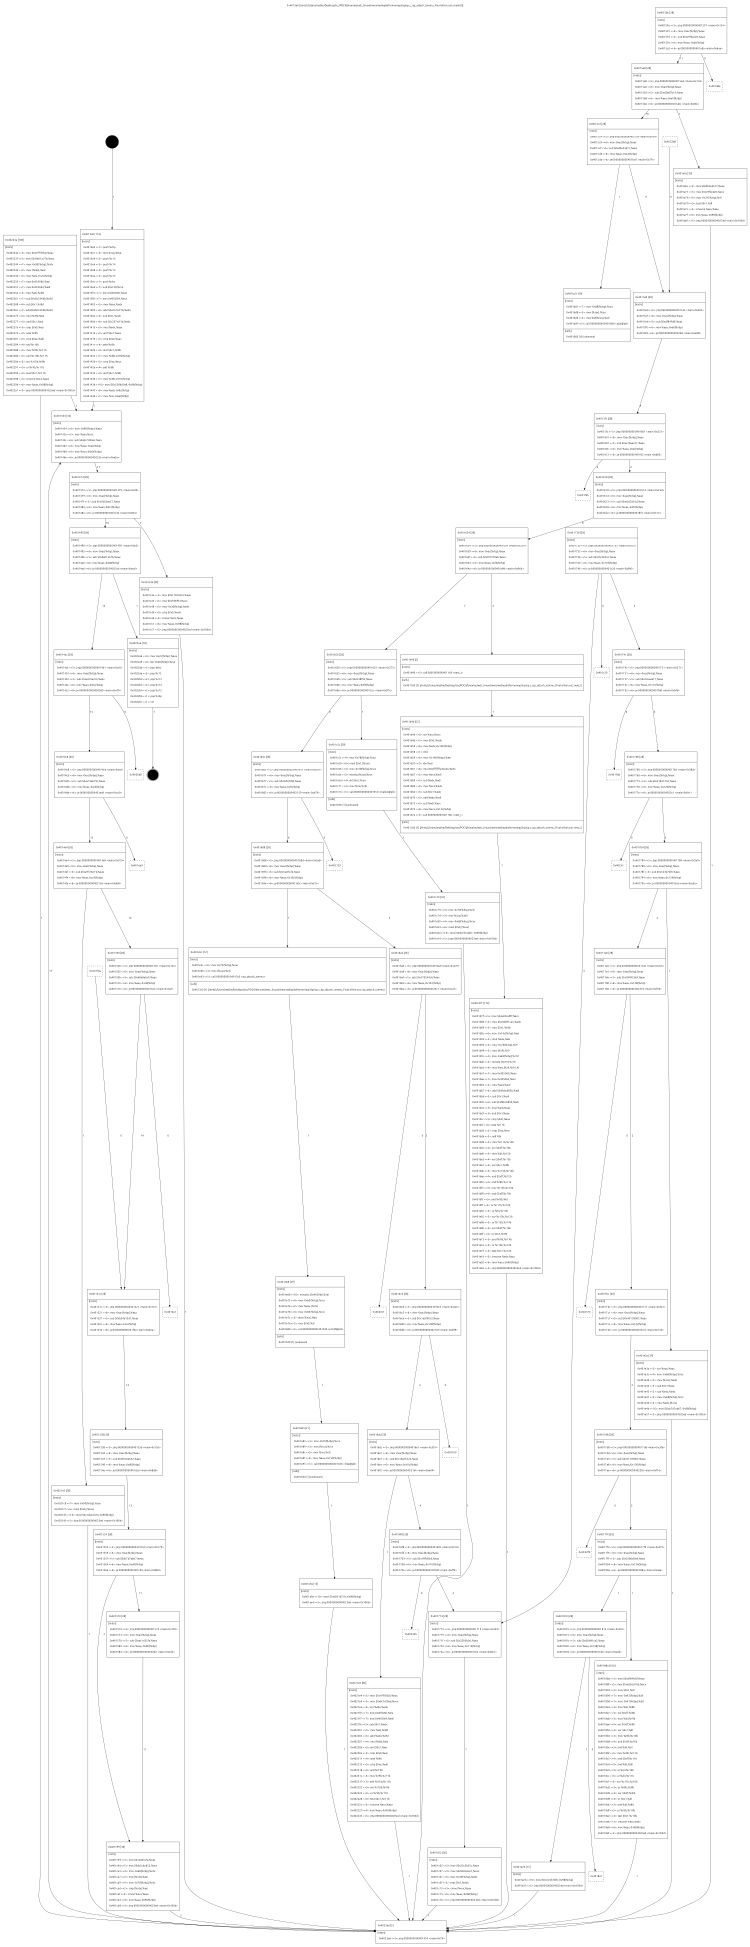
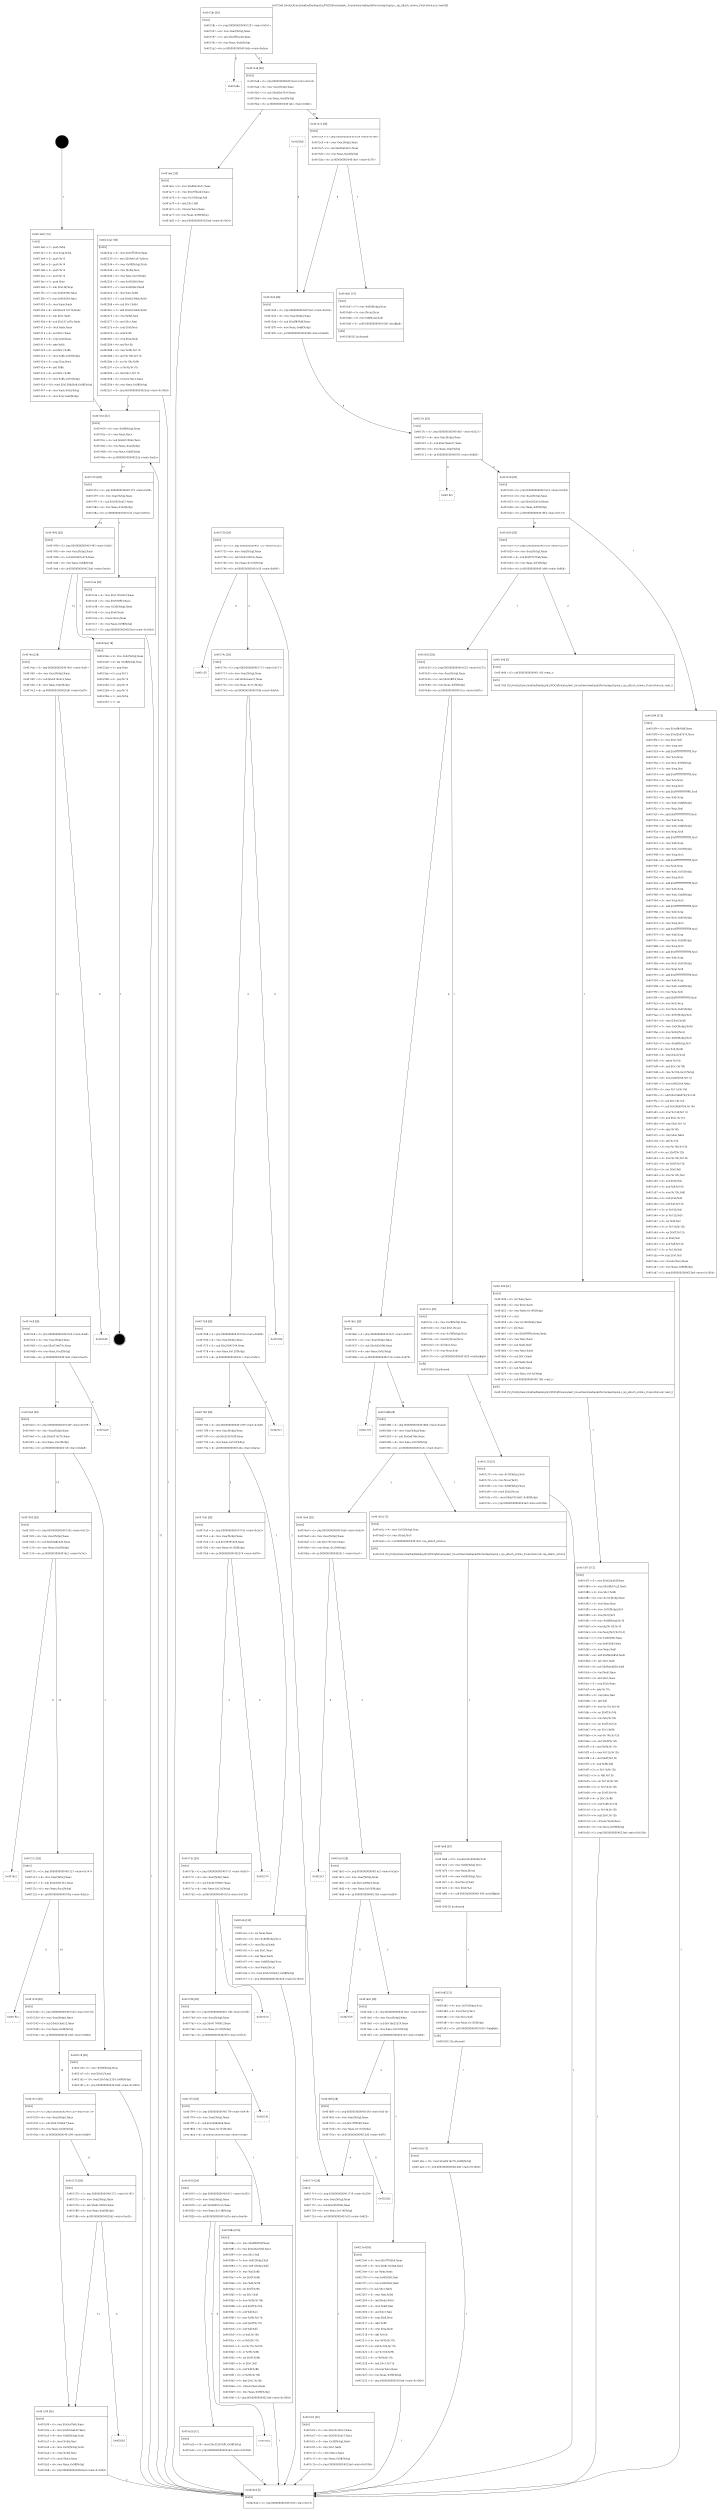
node "0x4018f4 [376]": added
edge "0x401f0a" -> "0x40151c [28]": reversed
node "0x401b1d": added
node "0x4020b2": added
